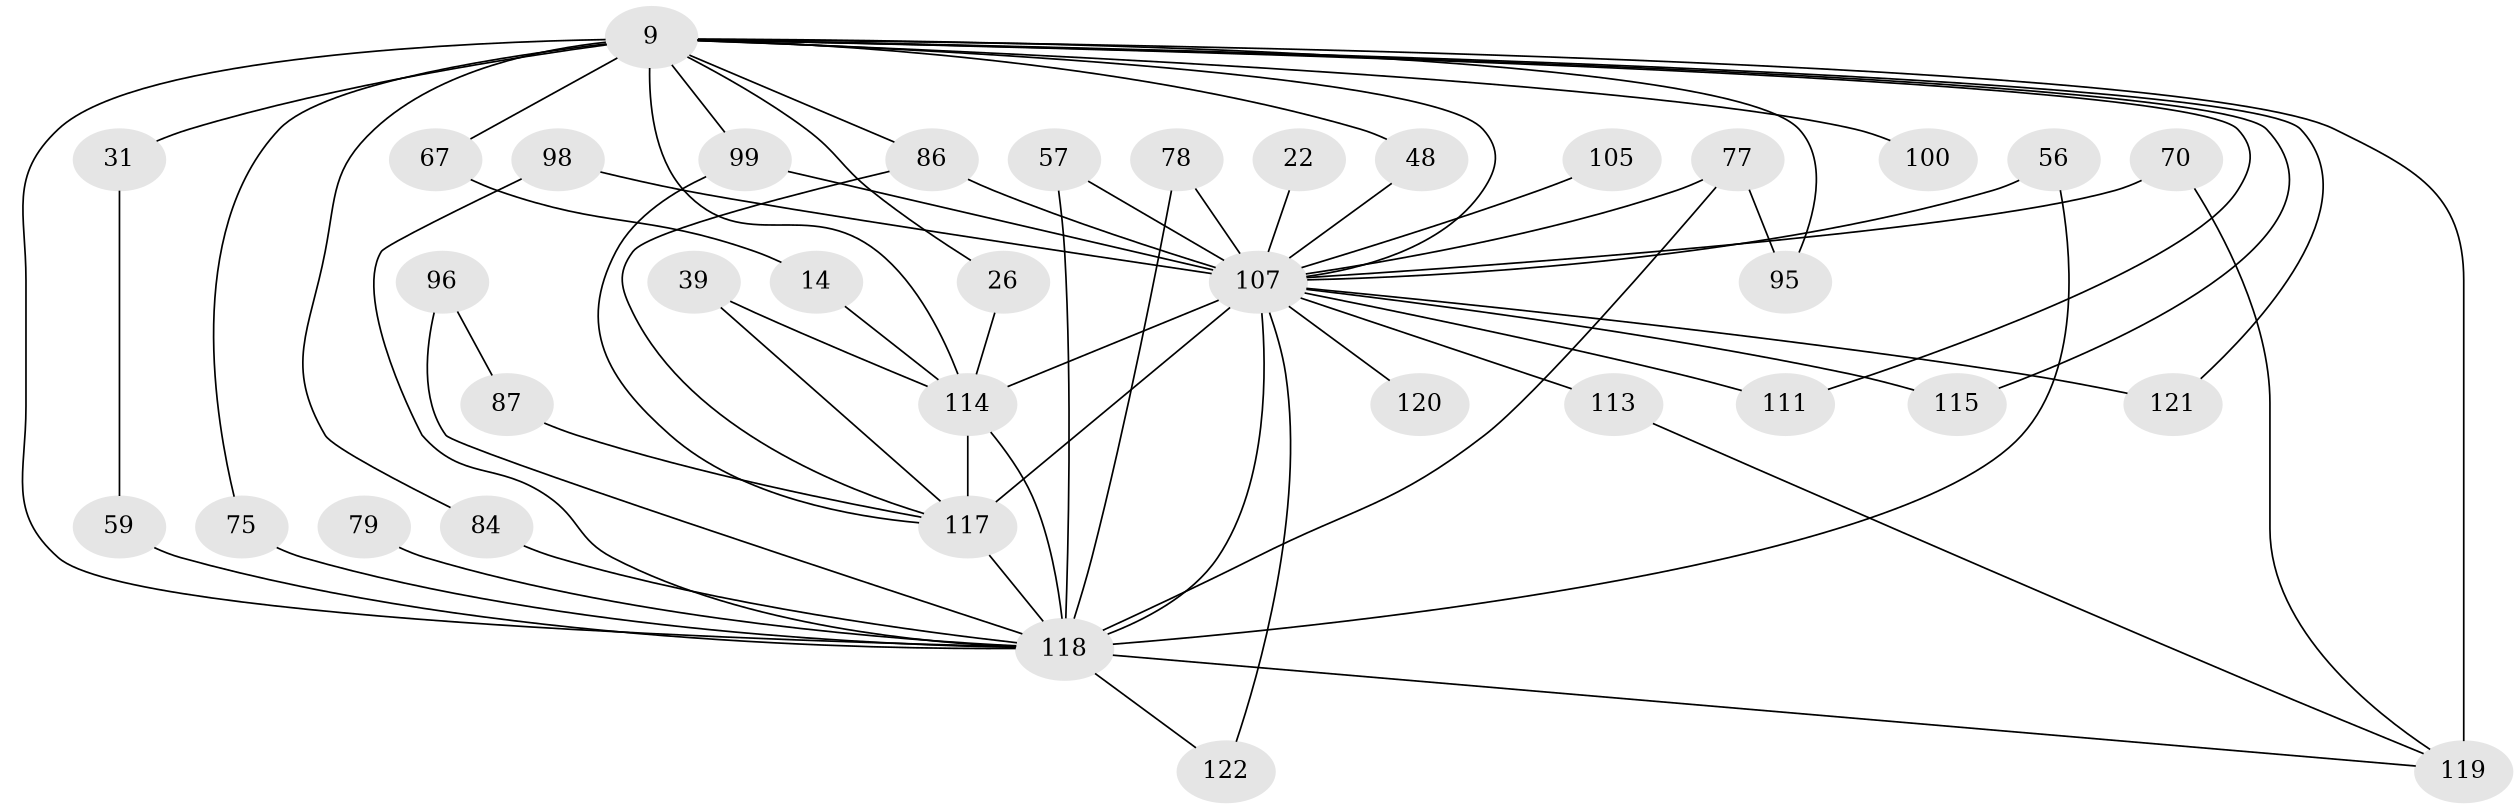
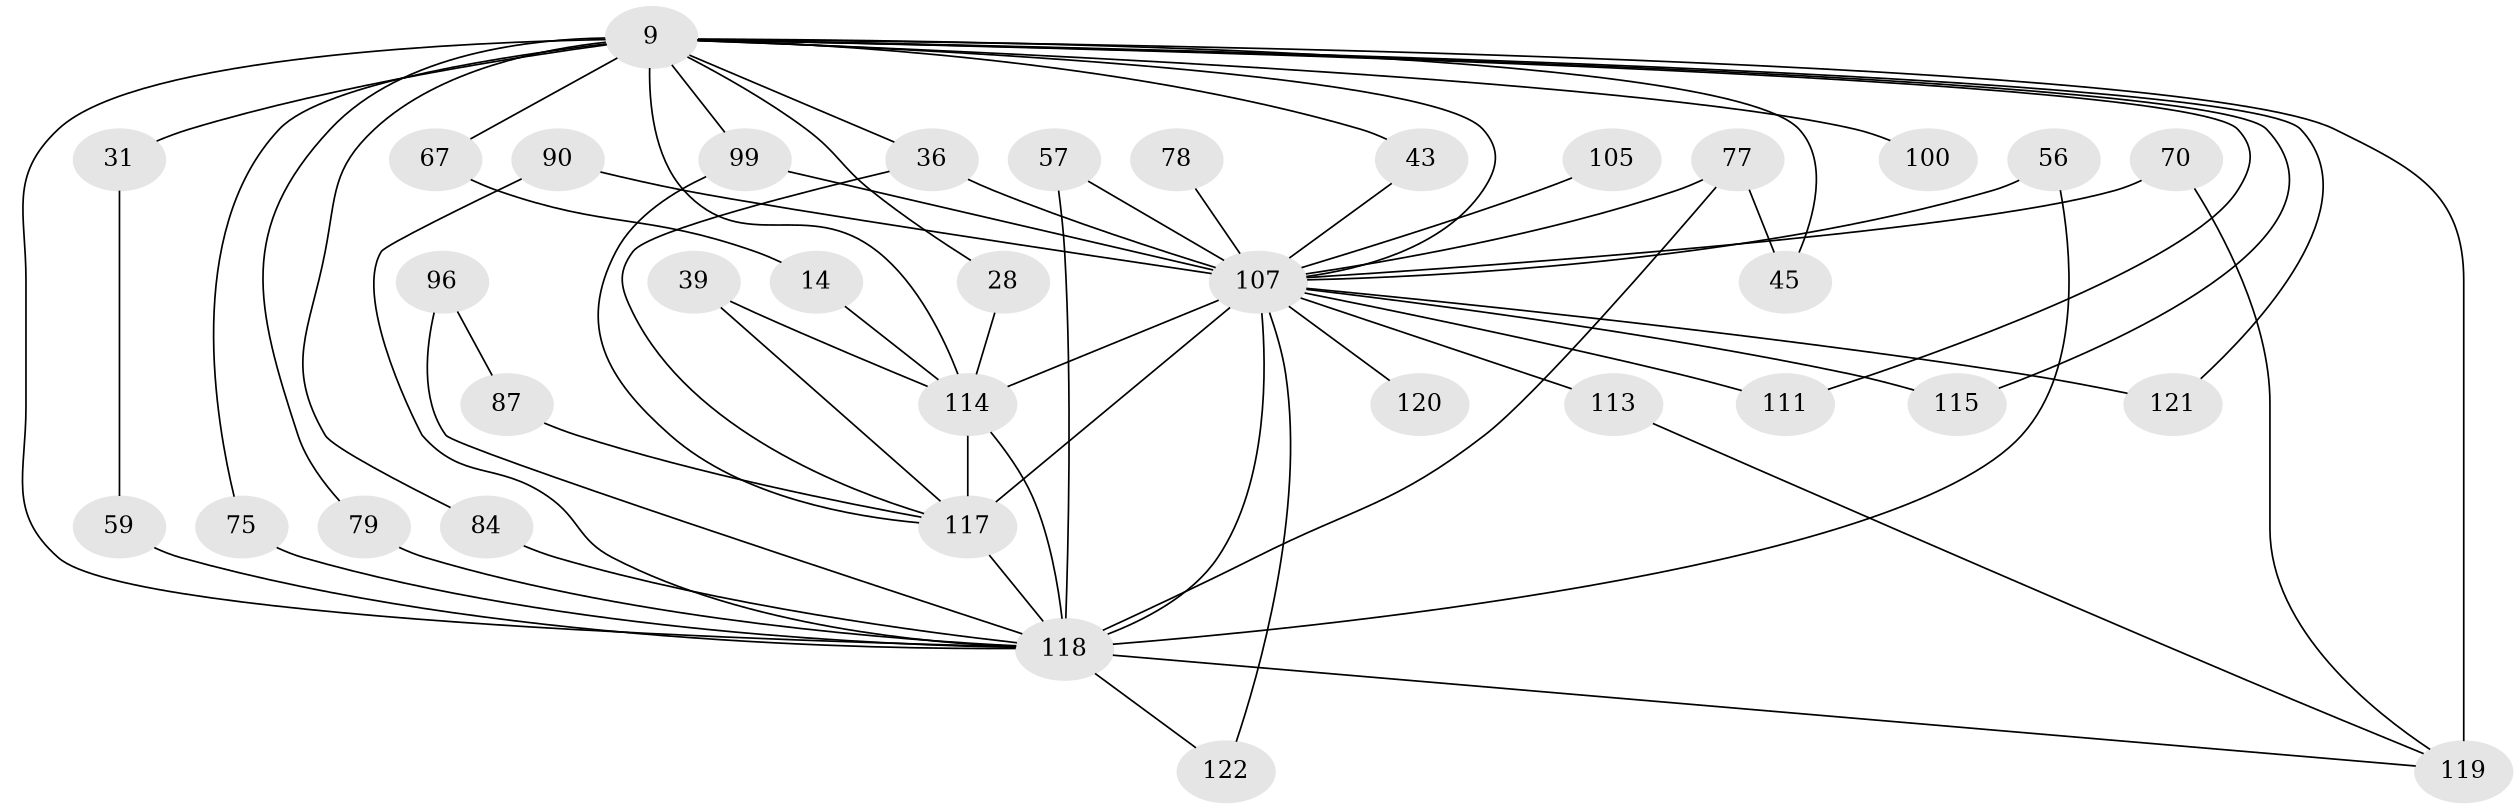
node "98": label "98" -> "90"
node "86": label "86" -> "36"
node "22": removed
node "48": label "48" -> "43"
edge "9" -- "79": added
node "26": label "26" -> "28"
node "95": label "95" -> "45"
edge "78" -- "118": removed
